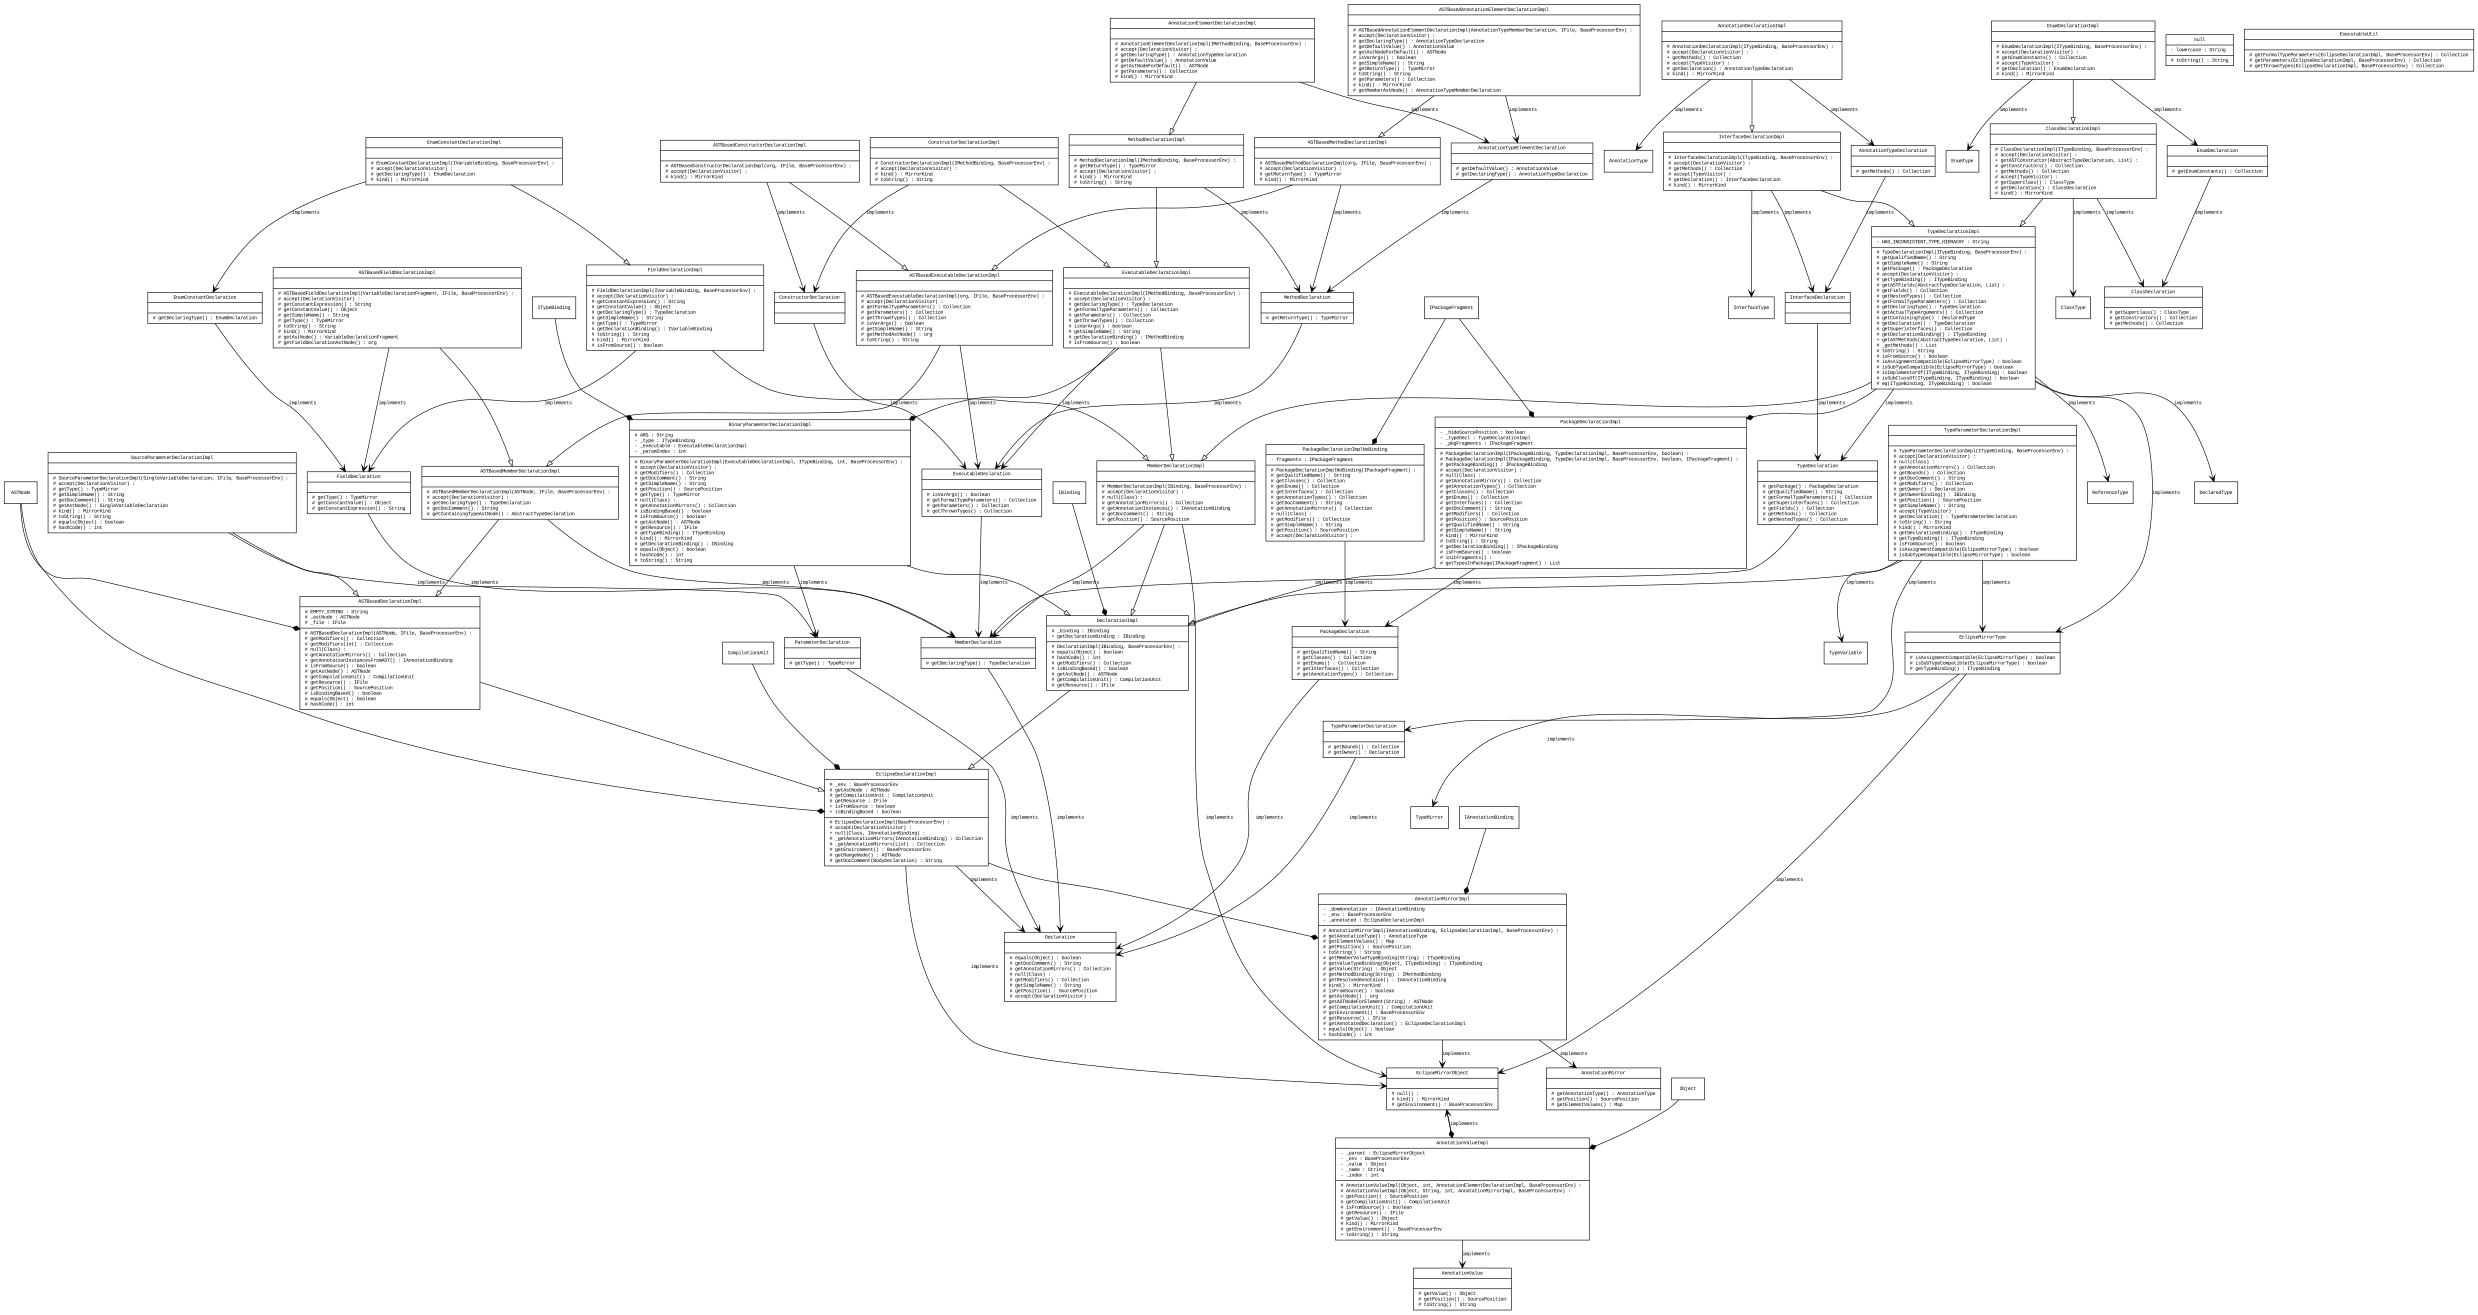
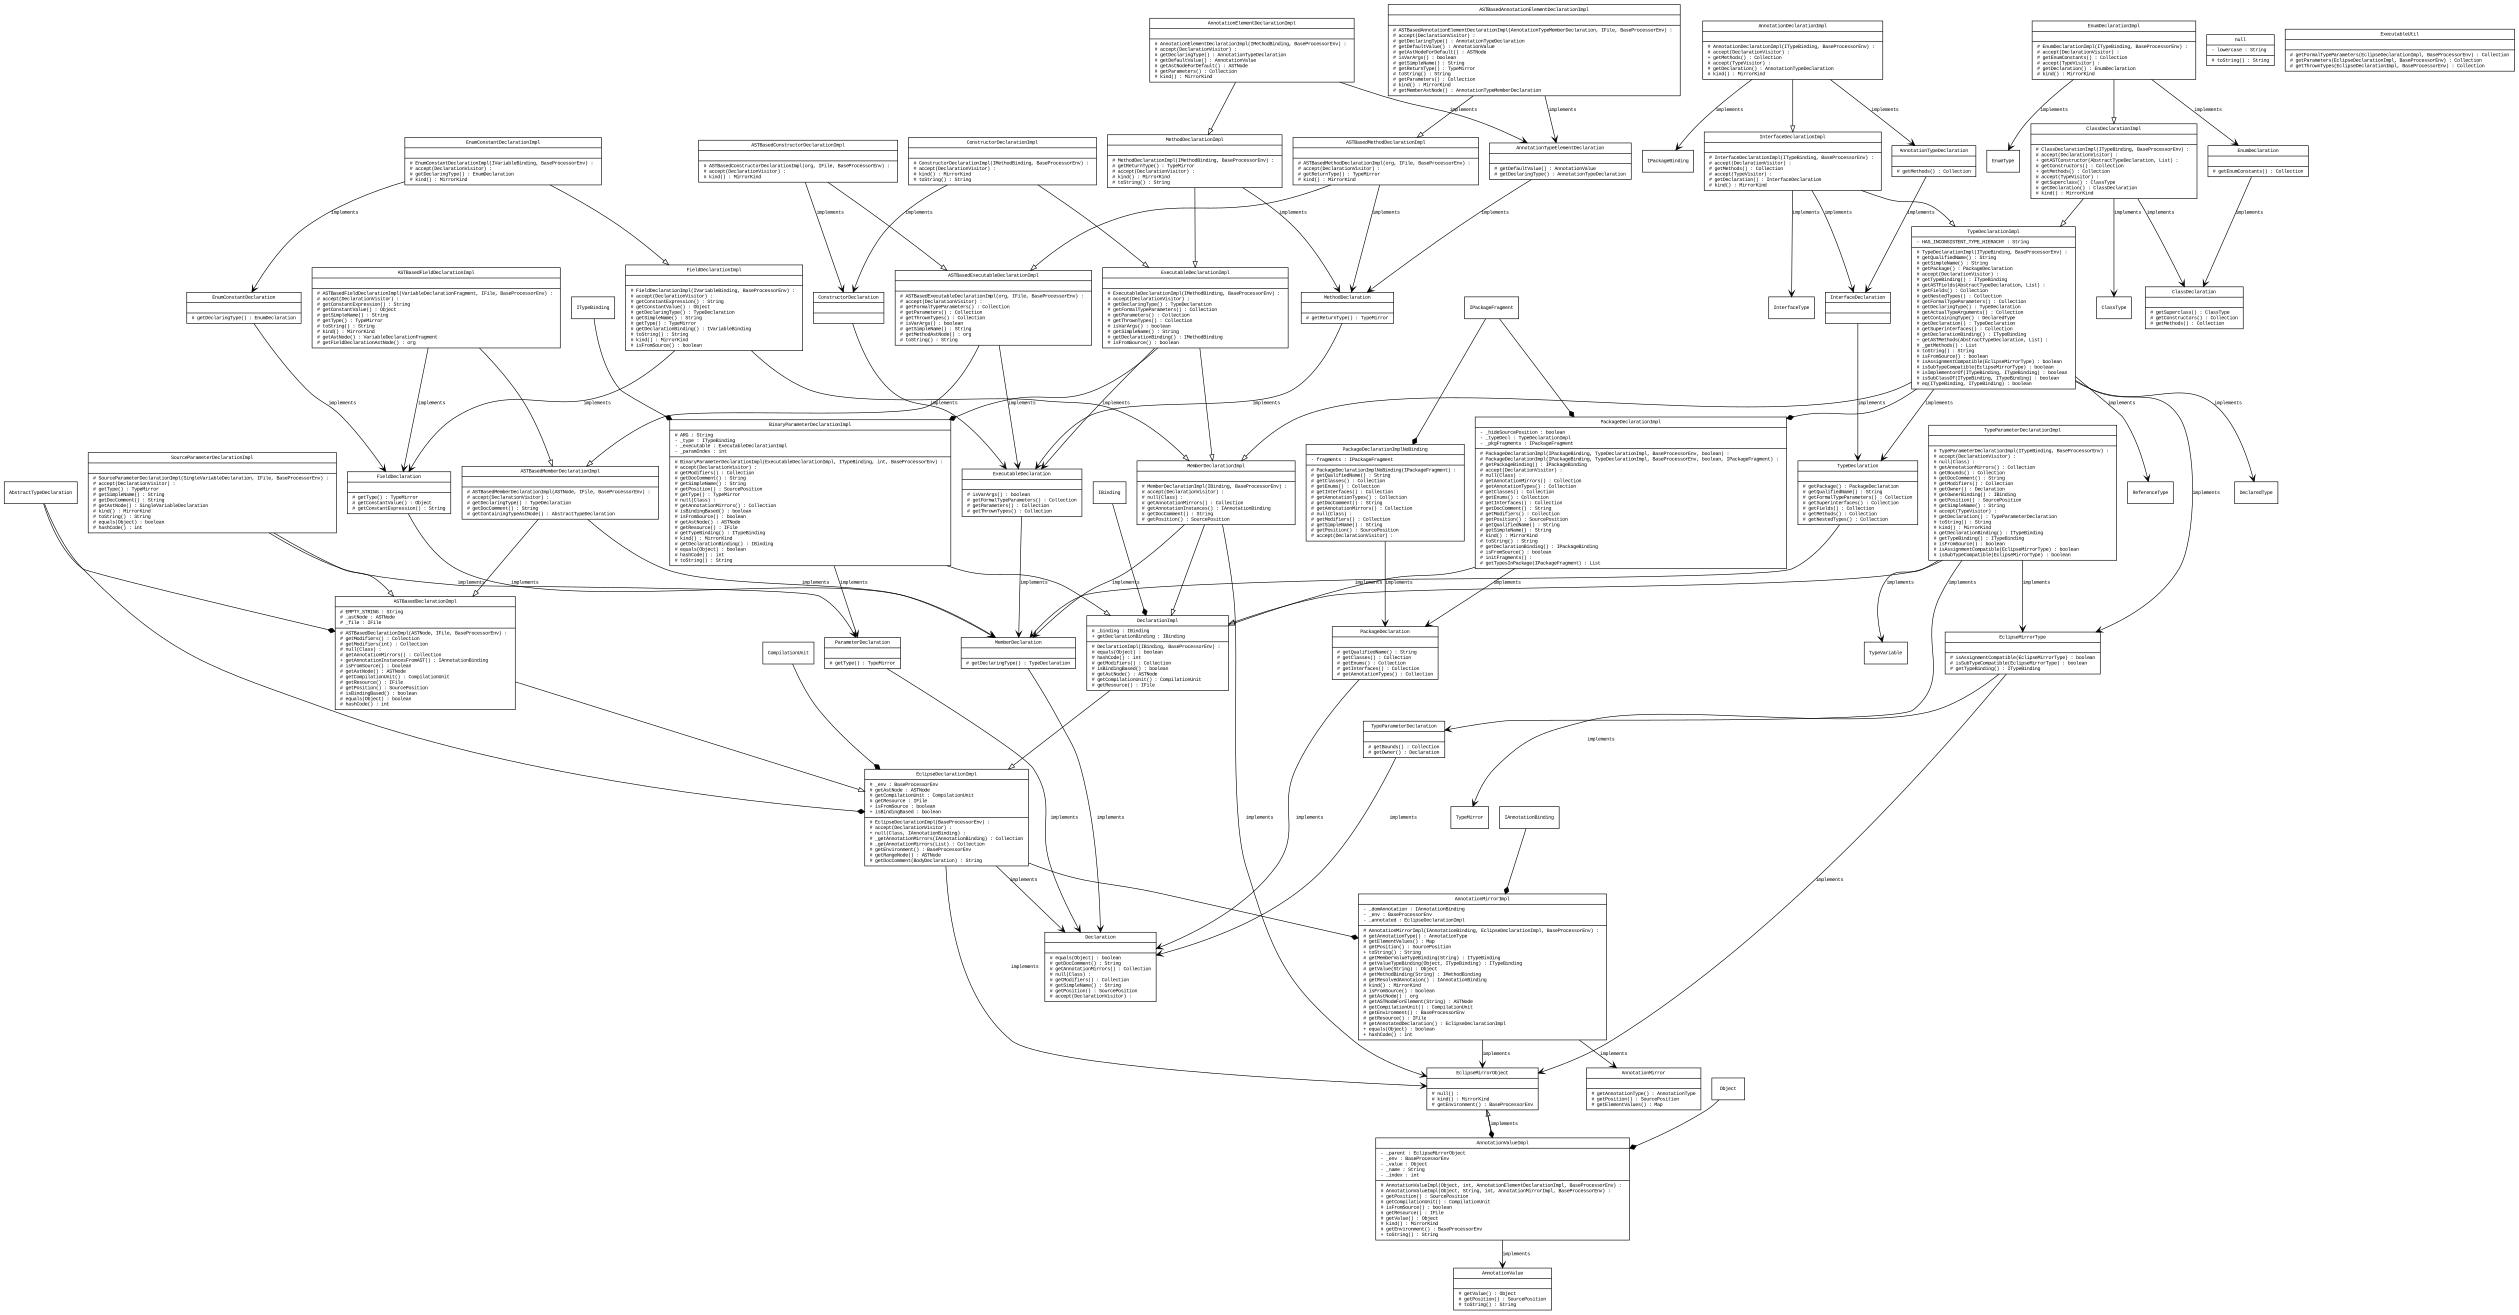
node "AnnotationType": label "AnnotationType" -> "IPackageBinding"
node "ASTNode": label "ASTNode" -> "AbstractTypeDeclaration"
edge "AnnotationValueImpl" -> "EclipseMirrorObject": arrowhead vee -> empty
